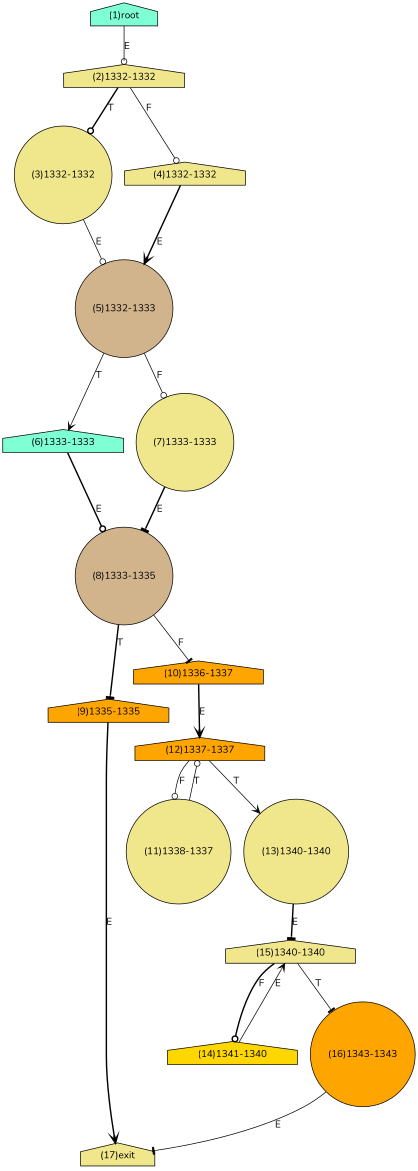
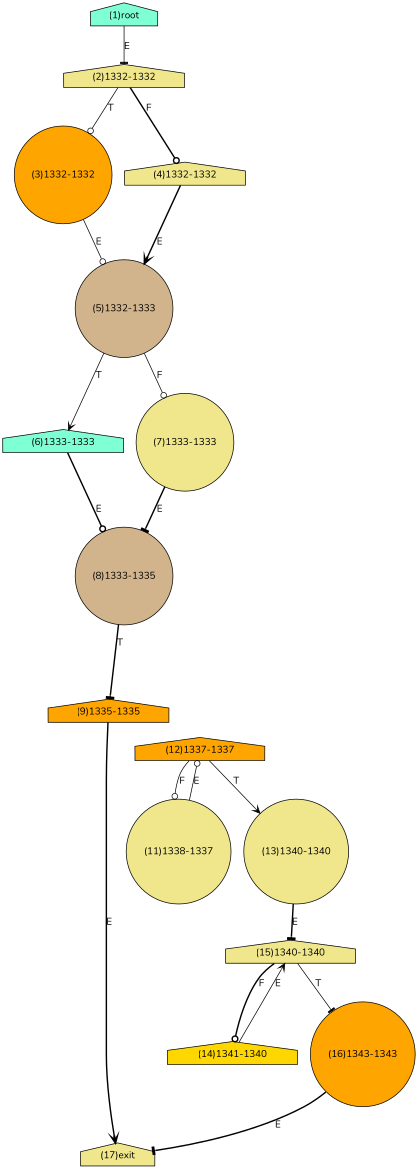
edge "(1)root" -> "(2)1332-1332": arrowhead odot -> tee
edge "(2)1332-1332" -> "(3)1332-1332": style bold -> solid
edge "(2)1332-1332" -> "(4)1332-1332": style solid -> bold
node "(3)1332-1332": fillcolor khaki -> orange
node "(10)1336-1337": removed
edge "(11)1338-1337" -> "(12)1337-1337": label "T" -> "E"
edge "(16)1343-1343" -> "(17)exit": style solid -> bold
